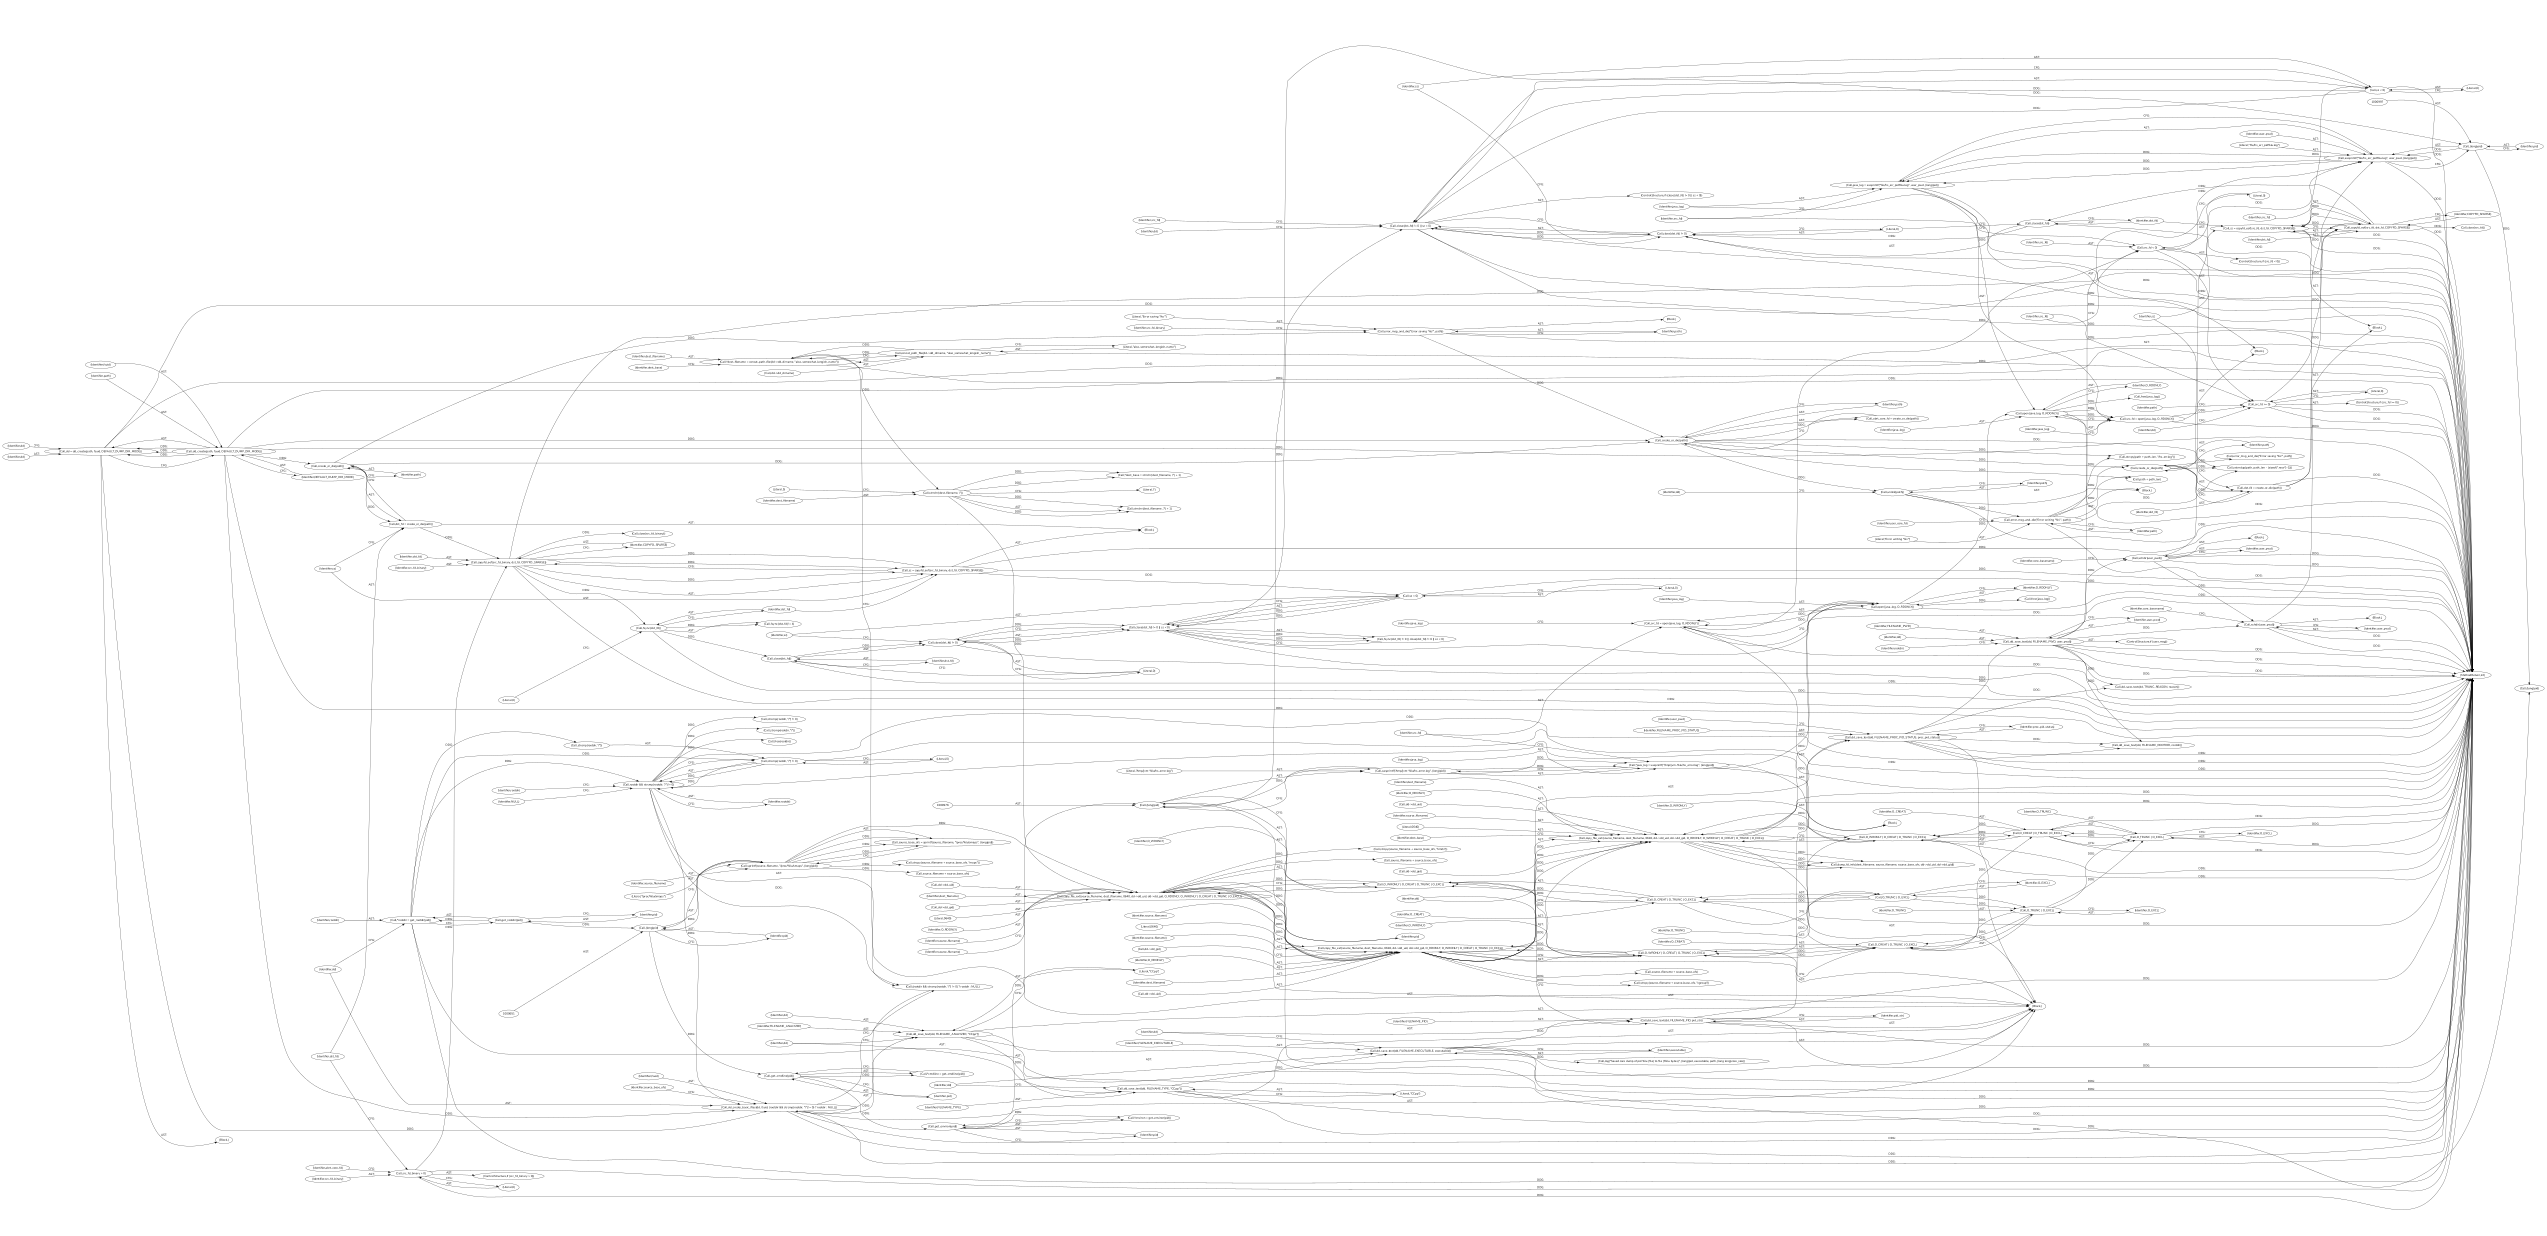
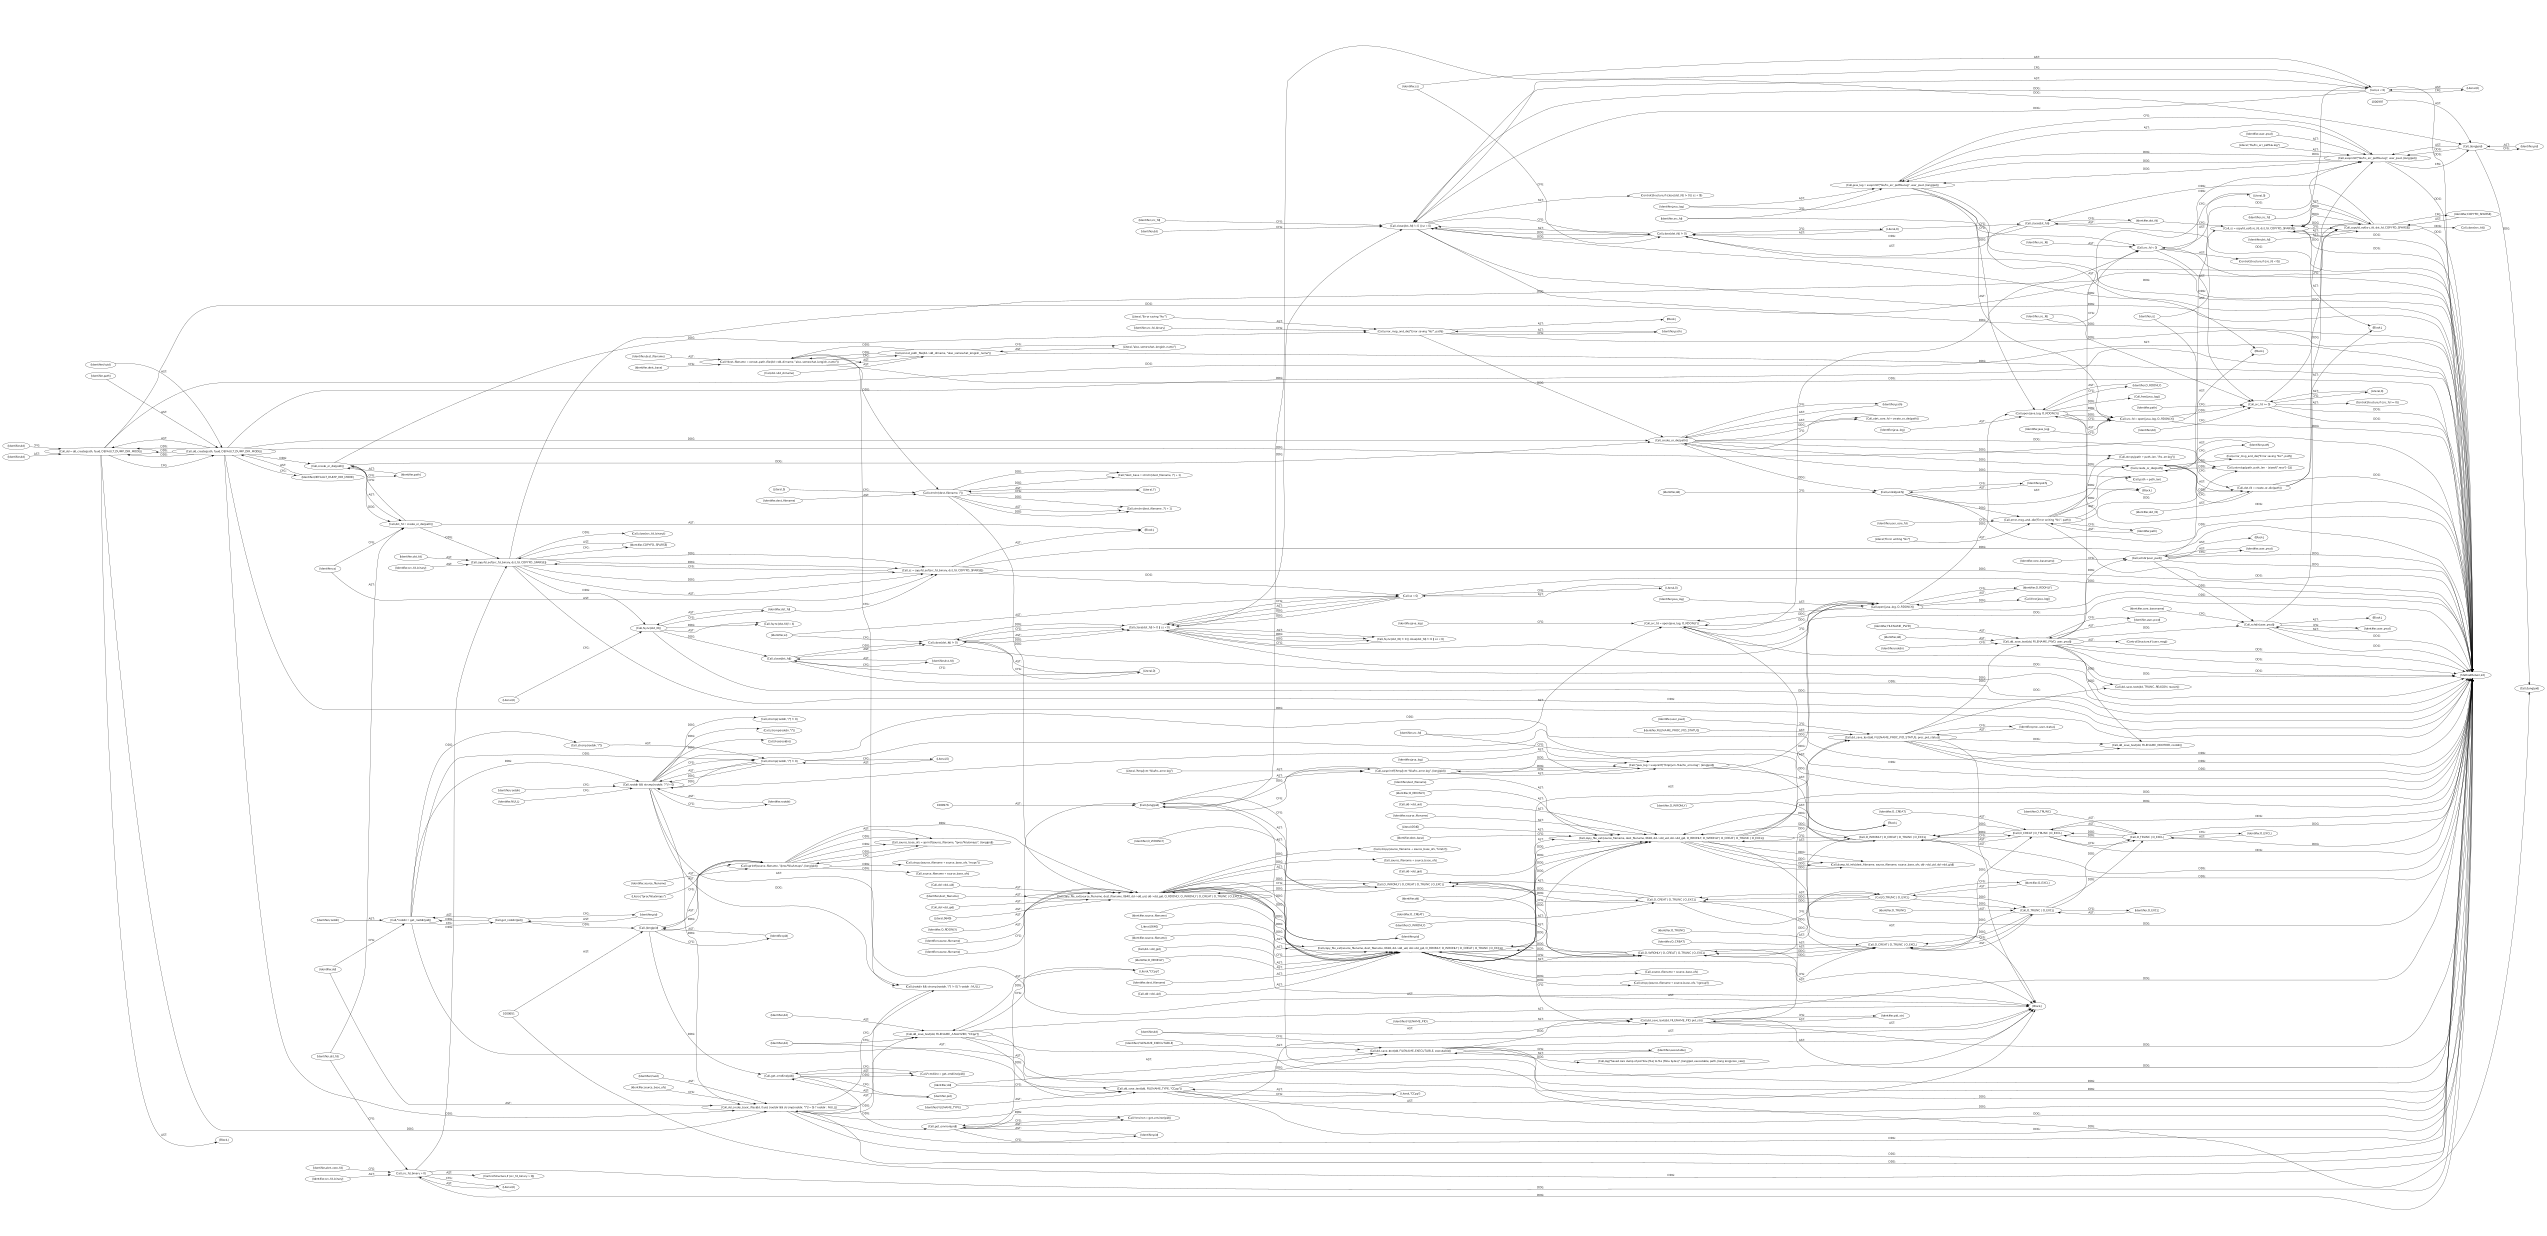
edge "(Call,src_fd < 0)" -> "(MethodReturn,int)": label "DDG: " -> "CFG: "
edge "(Literal,'/')" -> "(Call,strrchr(dest_filename, '/'))": added, label "AST:"
node "(Identifier,proc_pid_status)": label "(Identifier,proc_pid_status)" -> "(Identifier,proc_user_status)"
node "(Identifier,FILENAME_ANALYZER)": removed
edge "(Call,*rootdir = get_rootdir(pid))" -> "(MethodReturn,int)": now "1000651" -> "(MethodReturn,int)"
